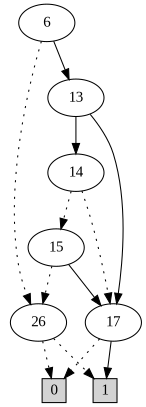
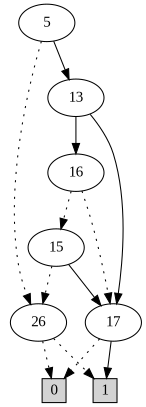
node "6": label "6" -> "5"
node "14": label "14" -> "16"
